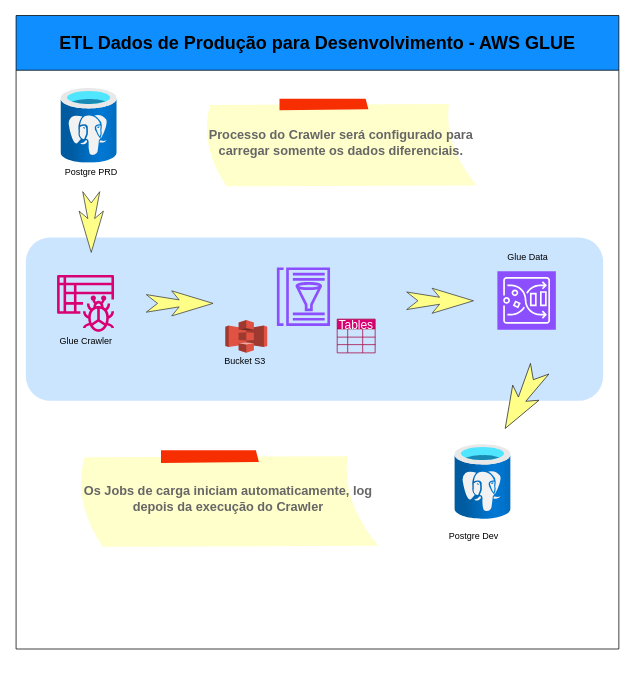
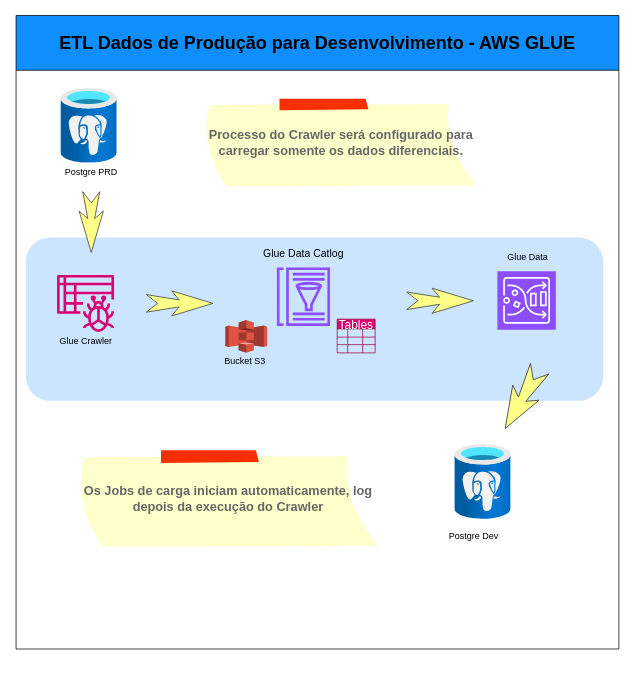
node "Glue Data Catlog": added
